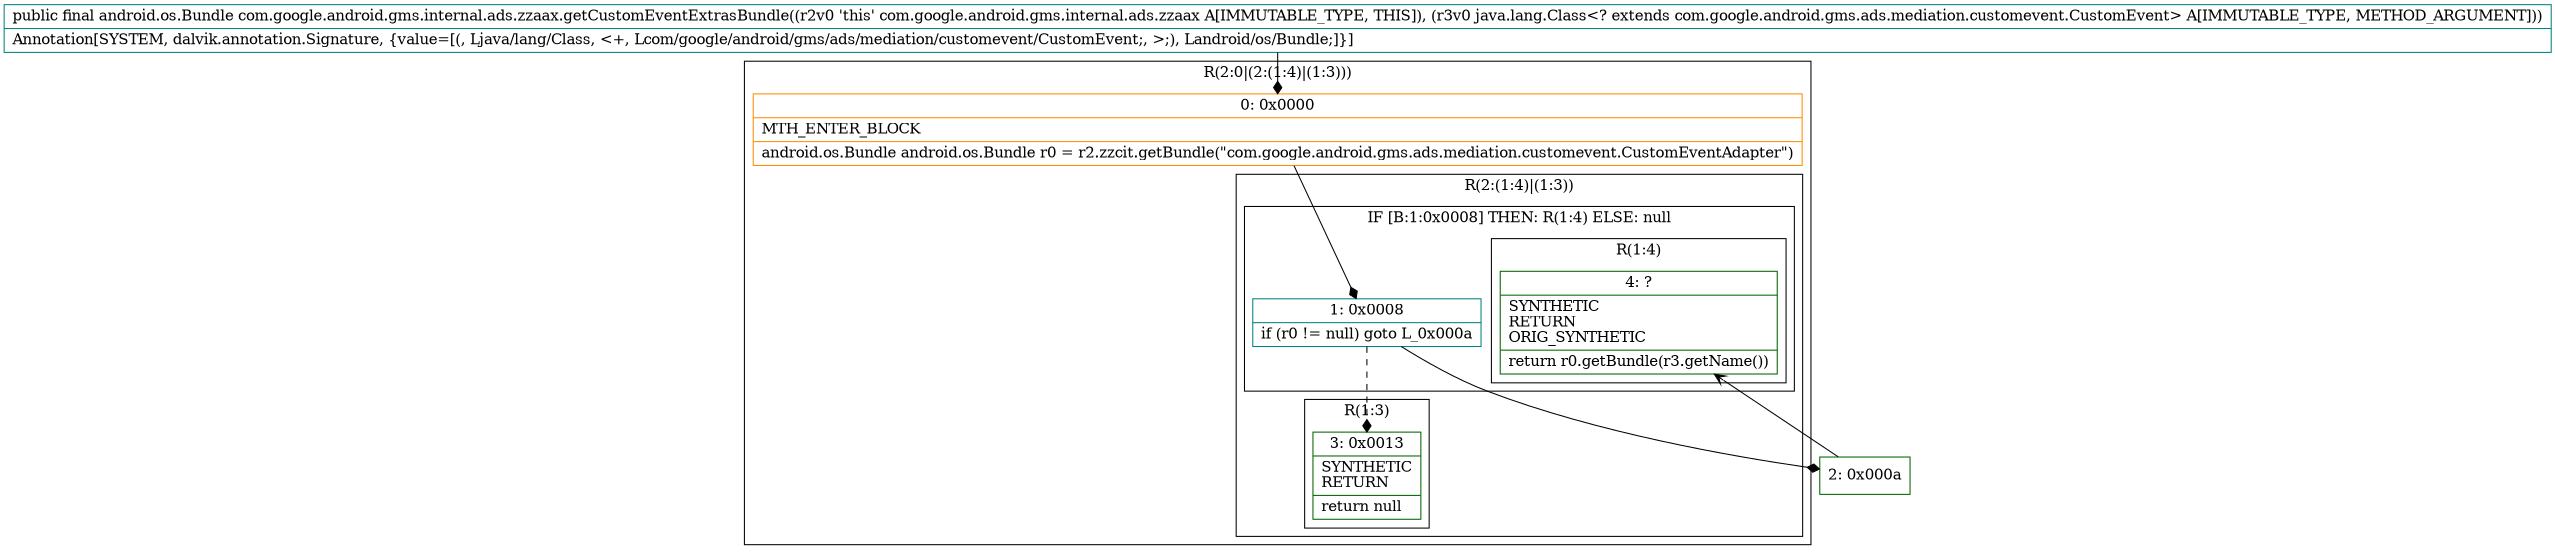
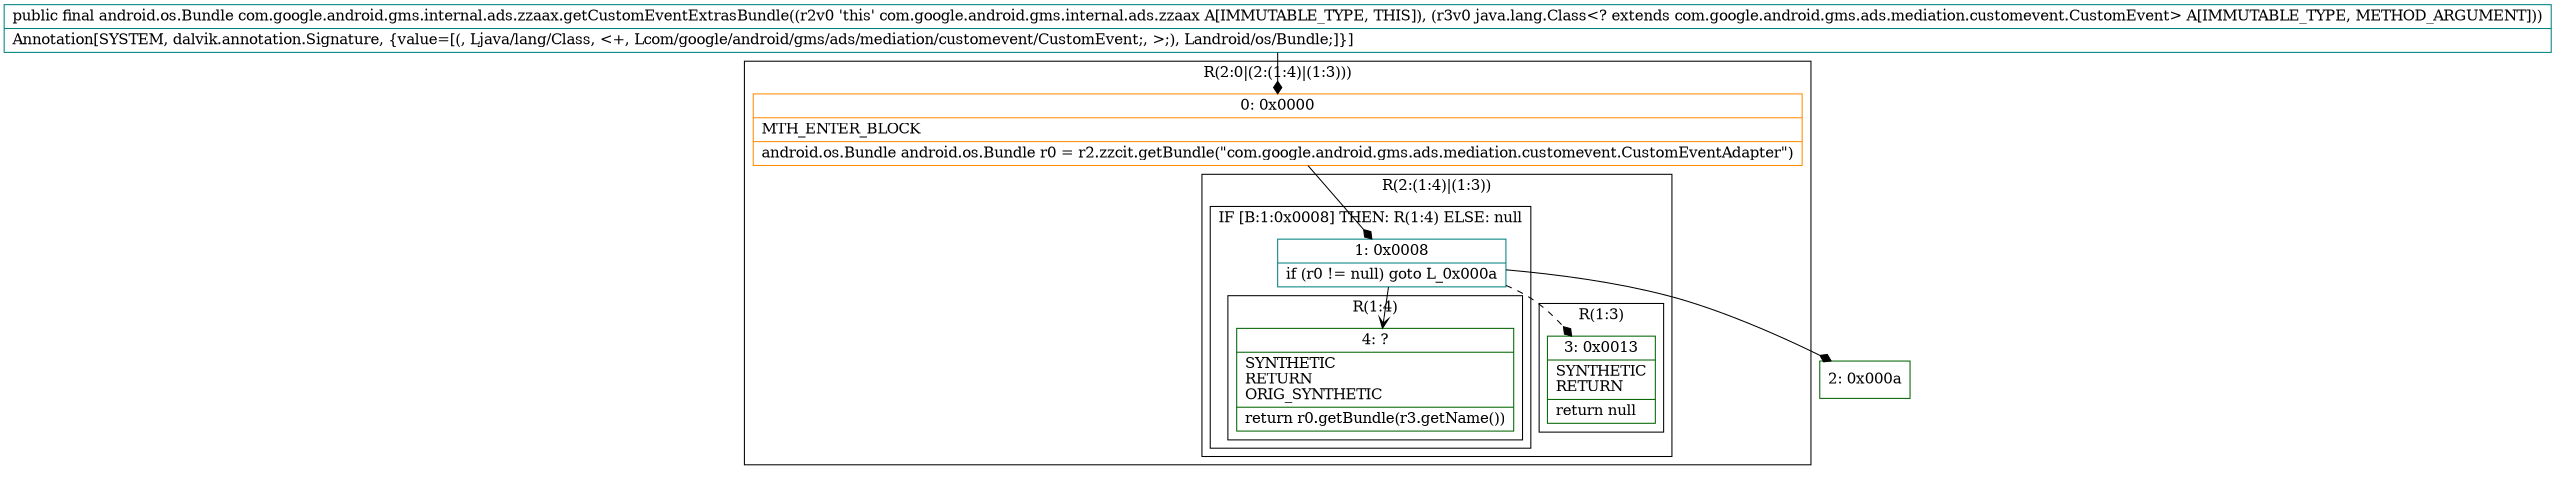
edge "2: 0x000a" -> "4: ?": now "1: 0x0008" -> "4: ?"
